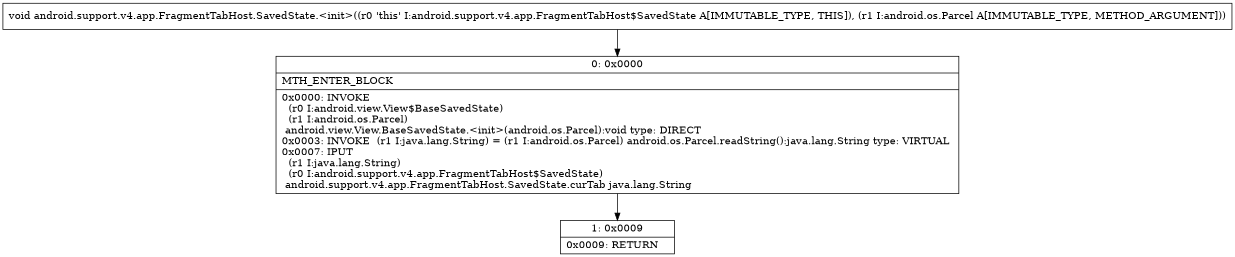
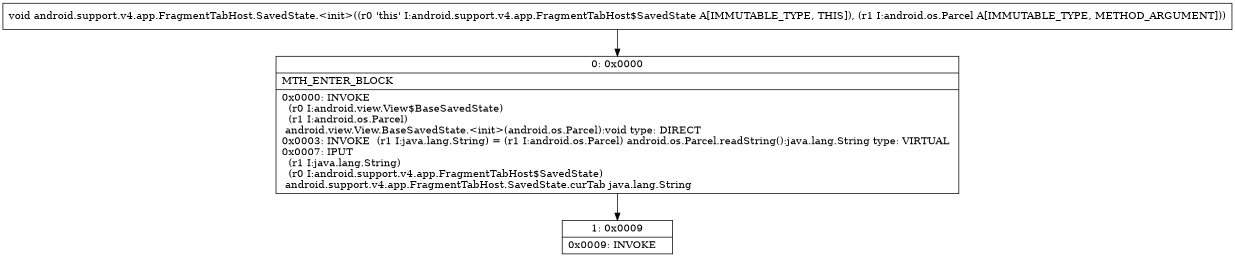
node "1: 0x0009": text "0x0009: RETURN" -> "0x0009: INVOKE"
